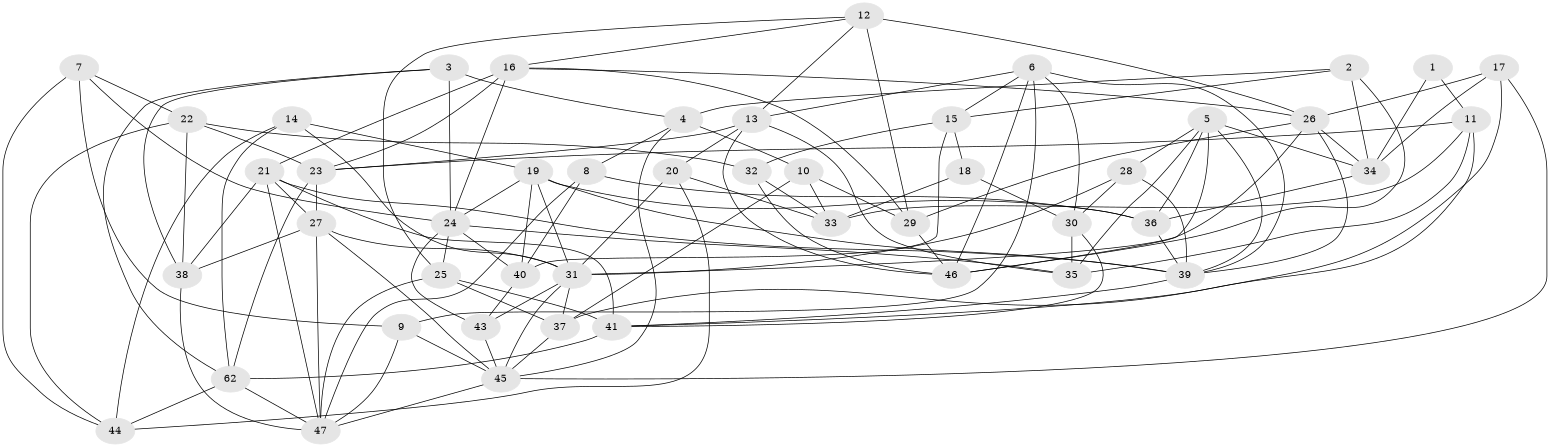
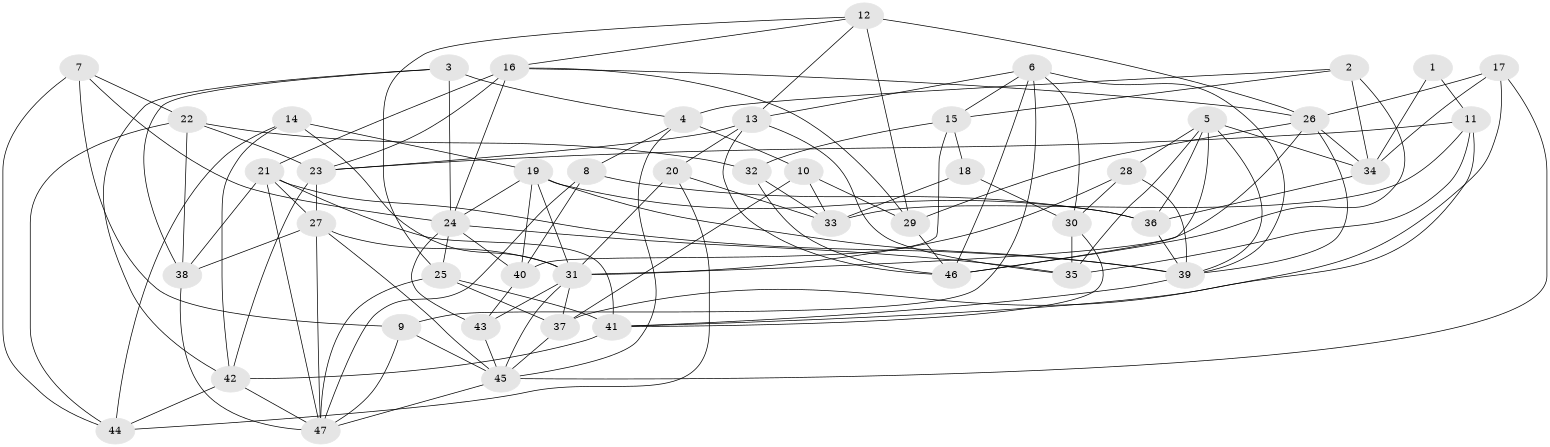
node "62": label "62" -> "42"
